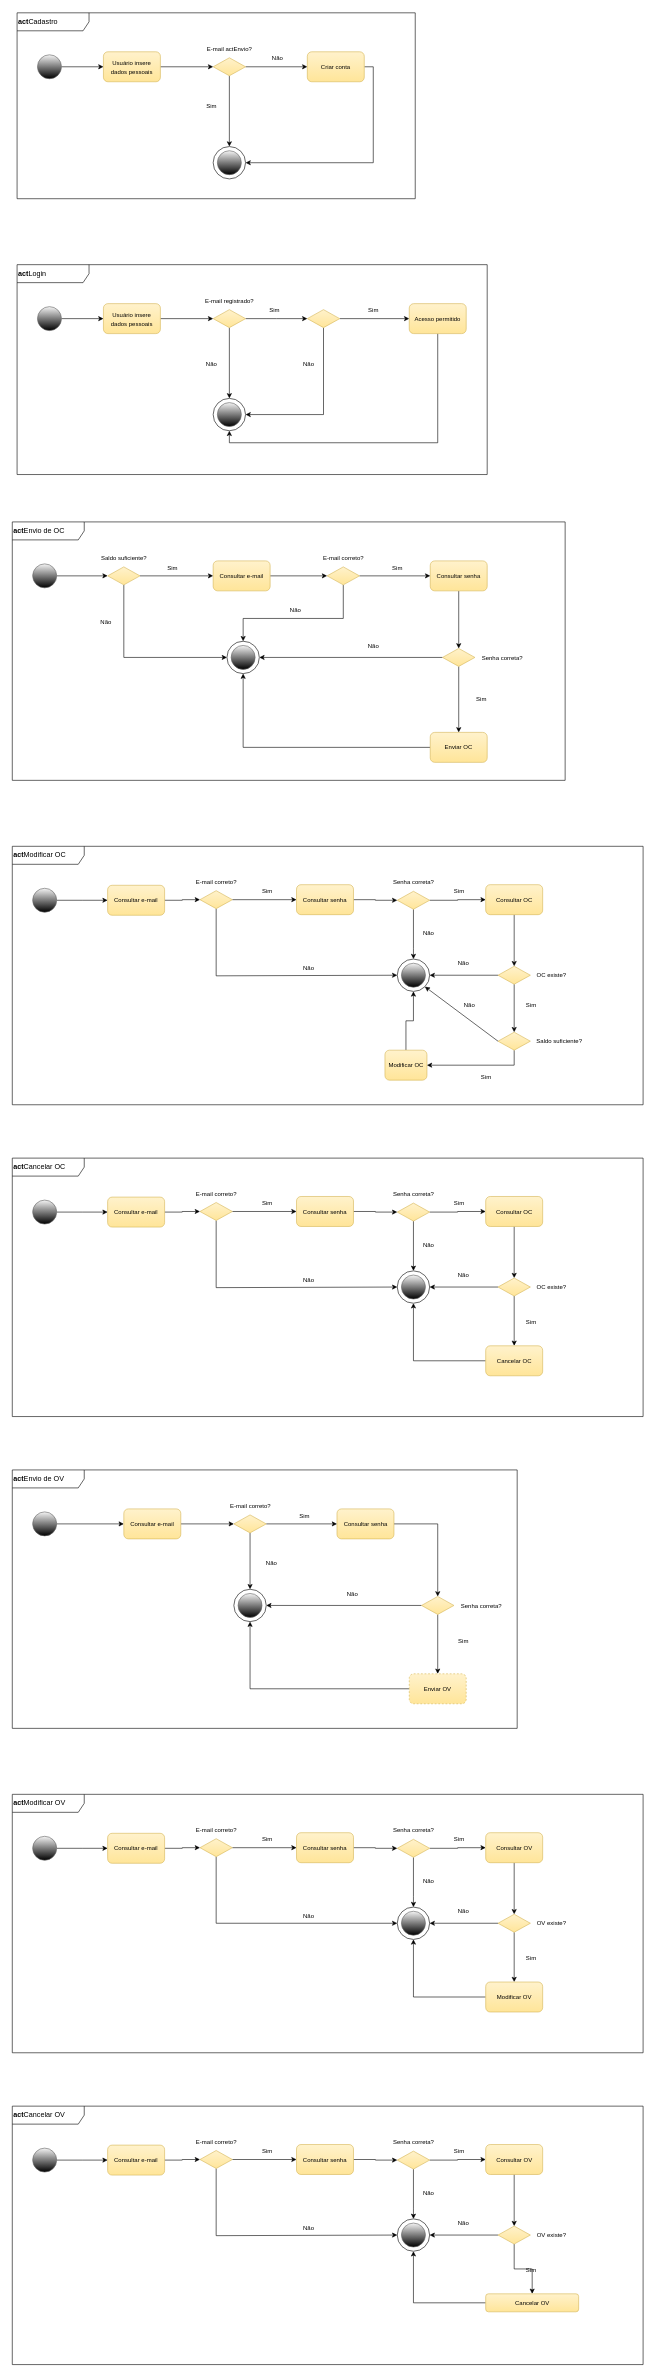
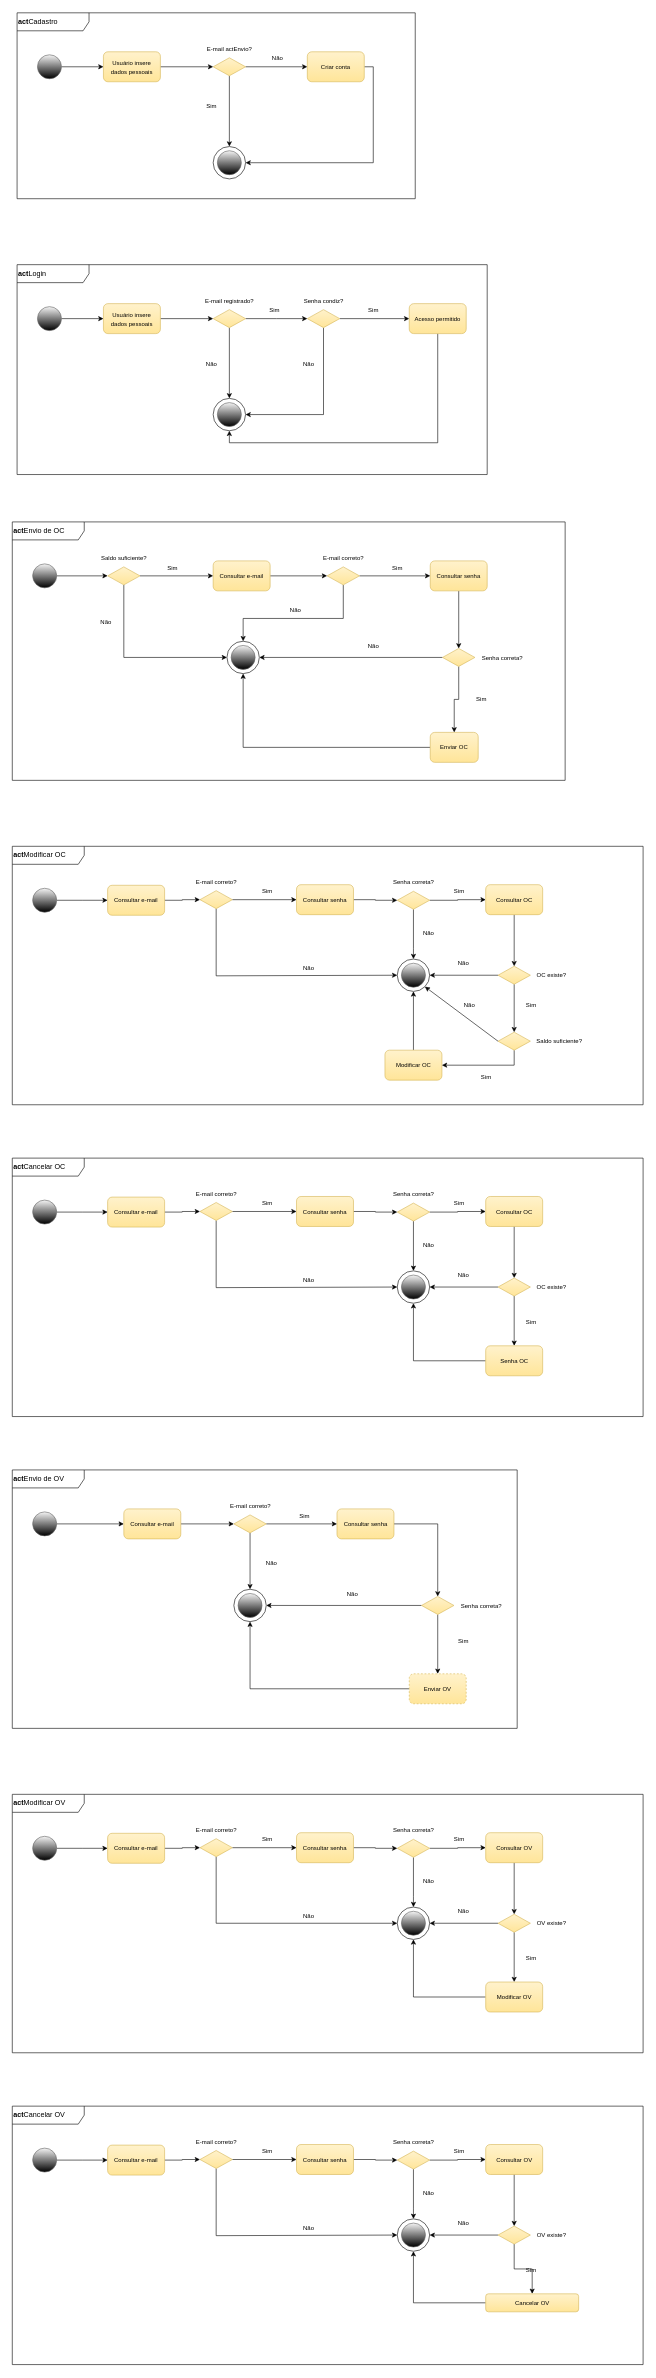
node "Senha condiz?": added
node "Enviar OC": size 57x30 -> 48x30
node "Modificar OC": size 42x30 -> 57x30
node "Cancelar OC": label "Cancelar OC" -> "Senha OC"
